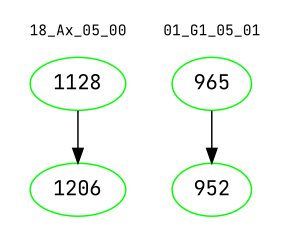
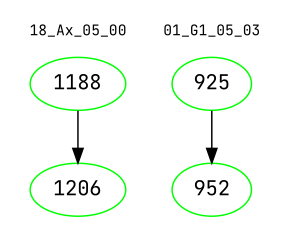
cluster "01_G1_05_01": label "01_G1_05_01" -> "01_G1_05_03"
node "1128": label "1128" -> "1188"
node "965": label "965" -> "925"
